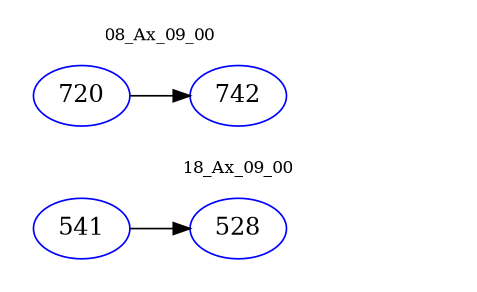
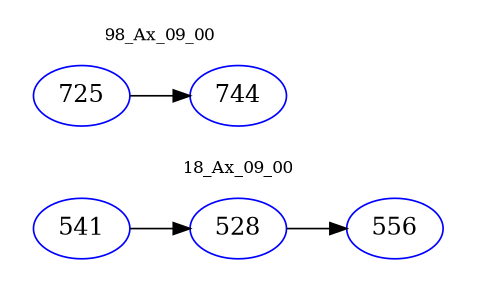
cluster "08_Ax_09_00": label "08_Ax_09_00" -> "98_Ax_09_00"
node "720": label "720" -> "725"
node "742": label "742" -> "744"
node "556": added
